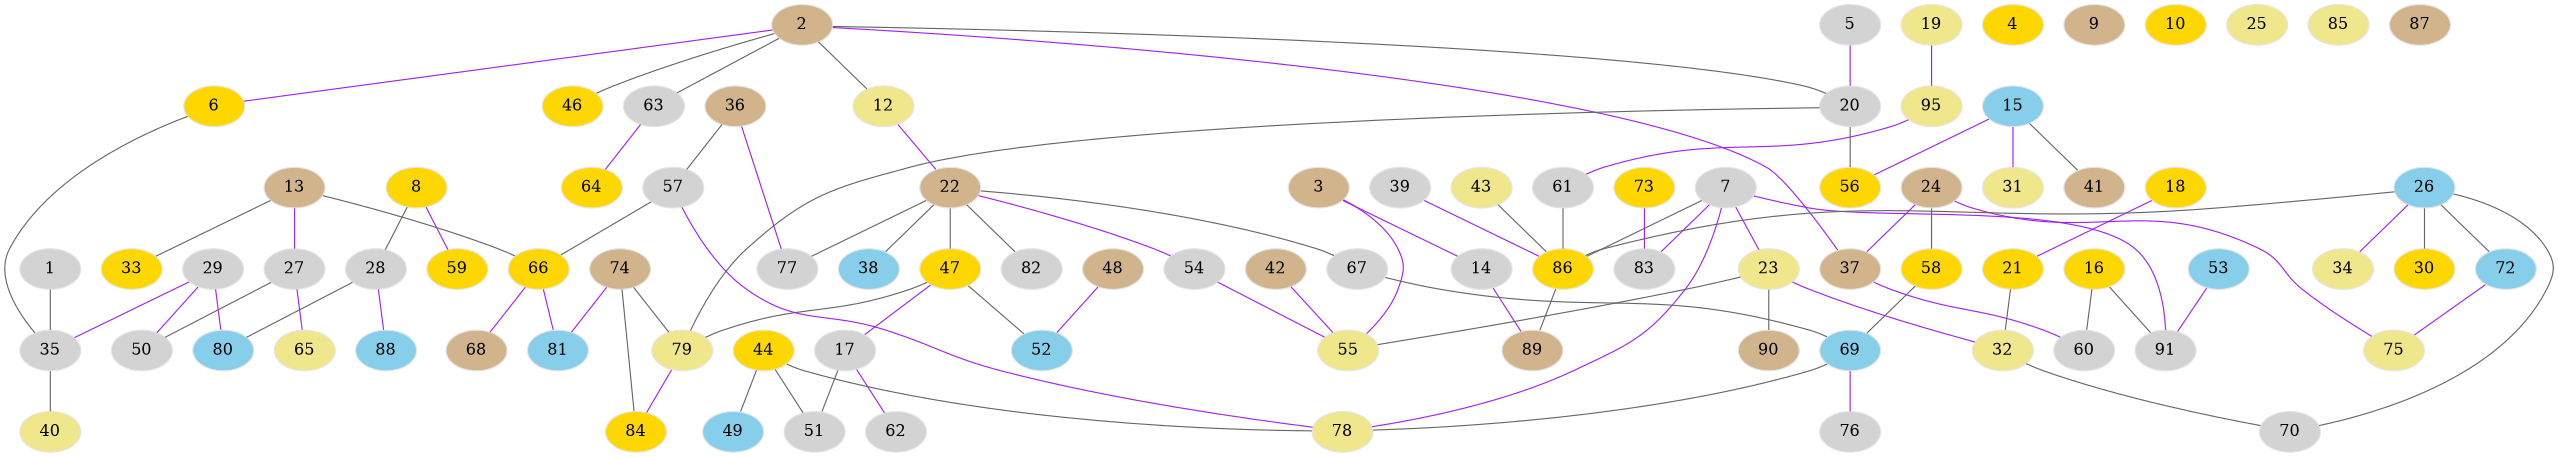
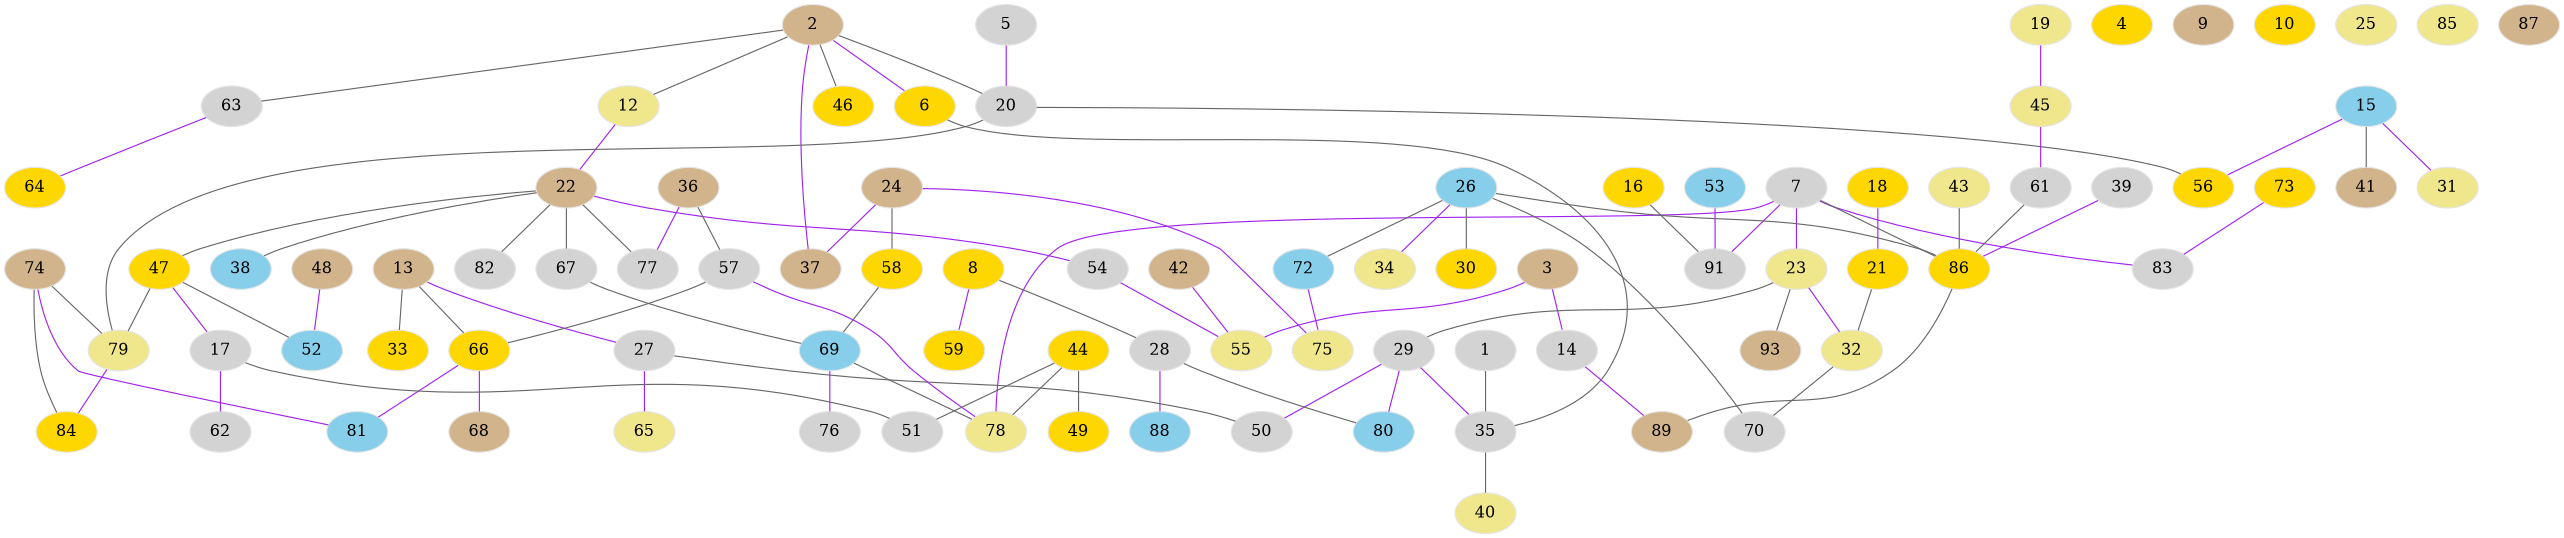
node "95": label "95" -> "45"
edge "23" -- "55": now "23" -- "29"
node "90": label "90" -> "93"
node "60": removed
node "49": fillcolor skyblue -> gold
